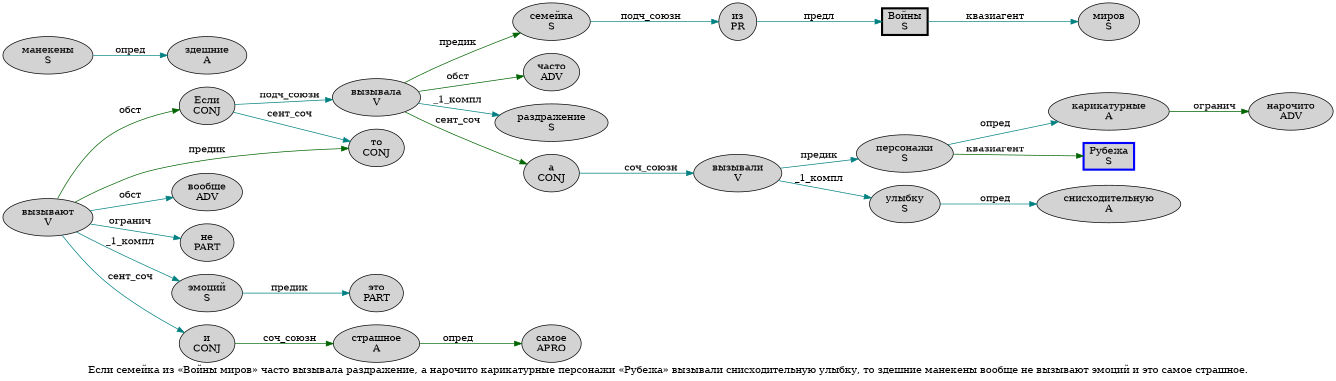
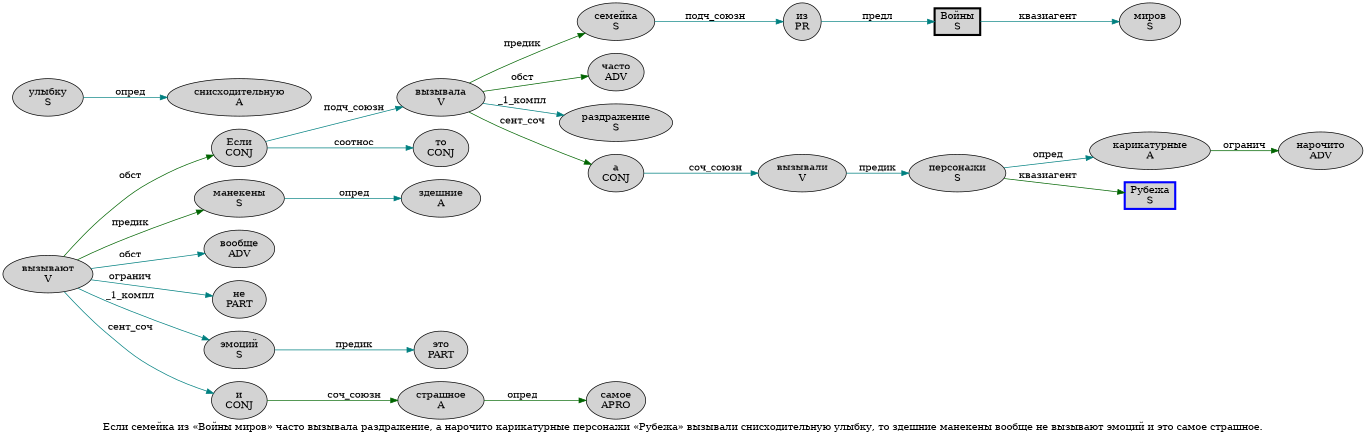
edge "Если CONJ" -> "то CONJ": label "сент_соч" -> "соотнос"
edge "вызывают V" -> "то CONJ": now "вызывают V" -> "манекены S"
edge "вызывали V" -> "улыбку S": removed, label "_1_компл"
